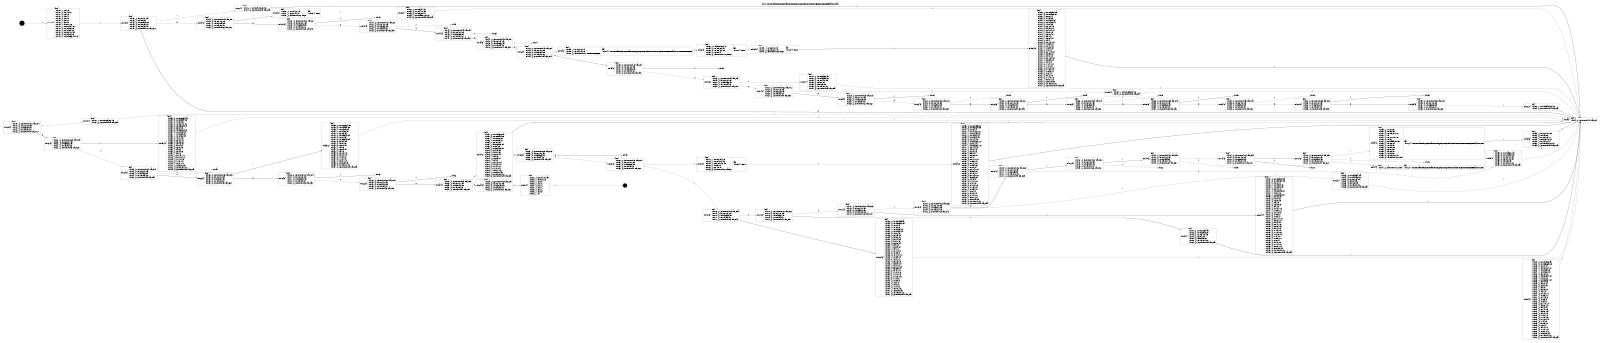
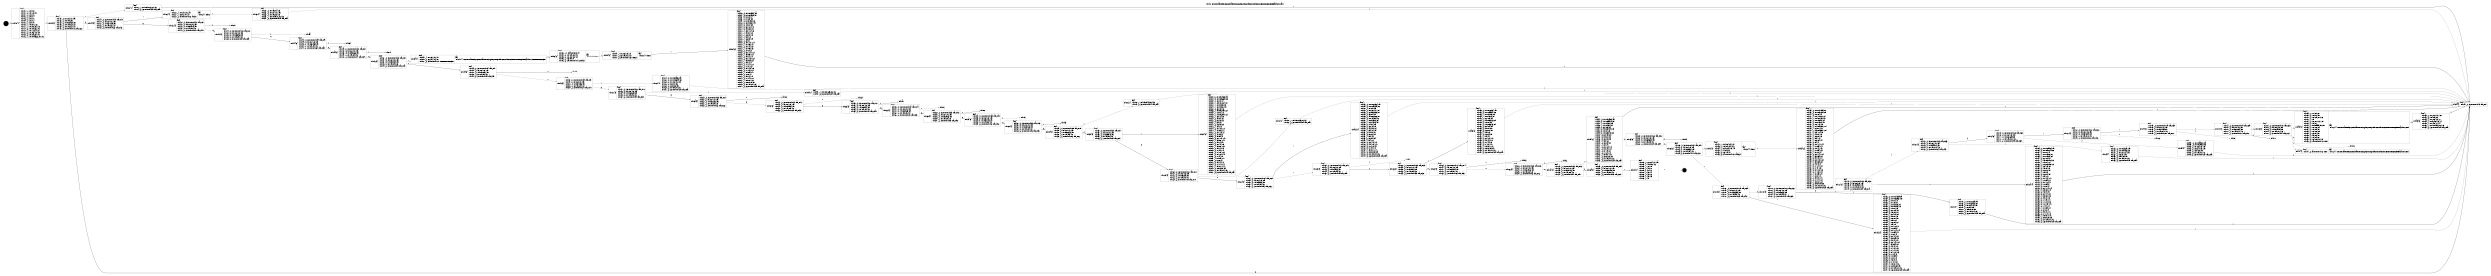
node "0x4015f2 [25]": added
